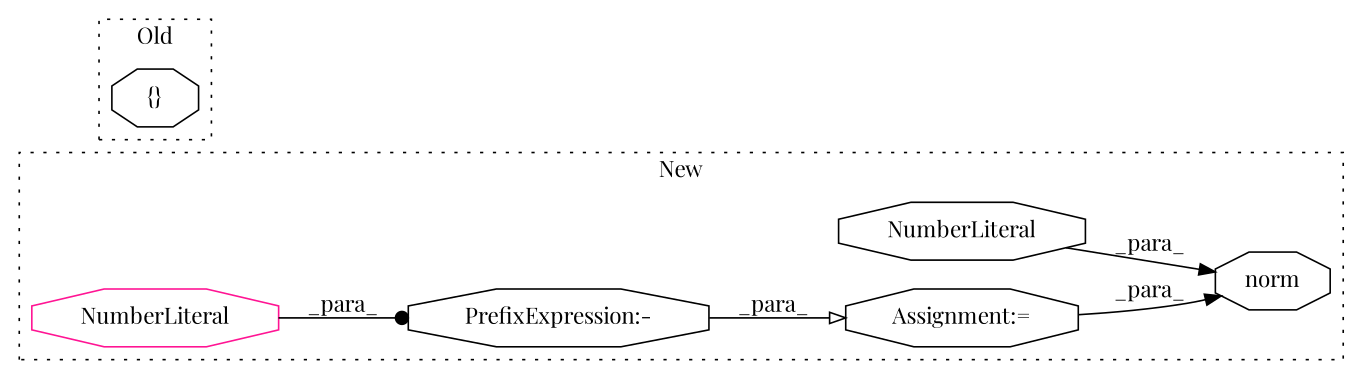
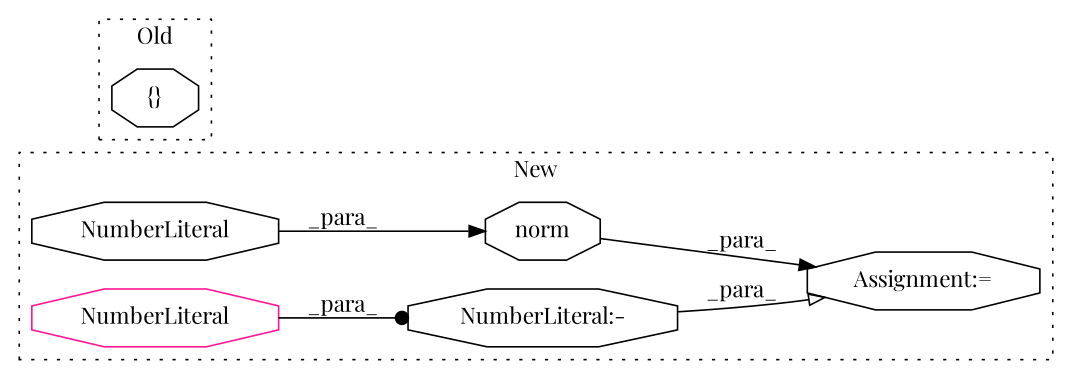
edge "Assignment:=" -> "norm": reversed
node "PrefixExpression:-": label "PrefixExpression:-" -> "NumberLiteral:-"
